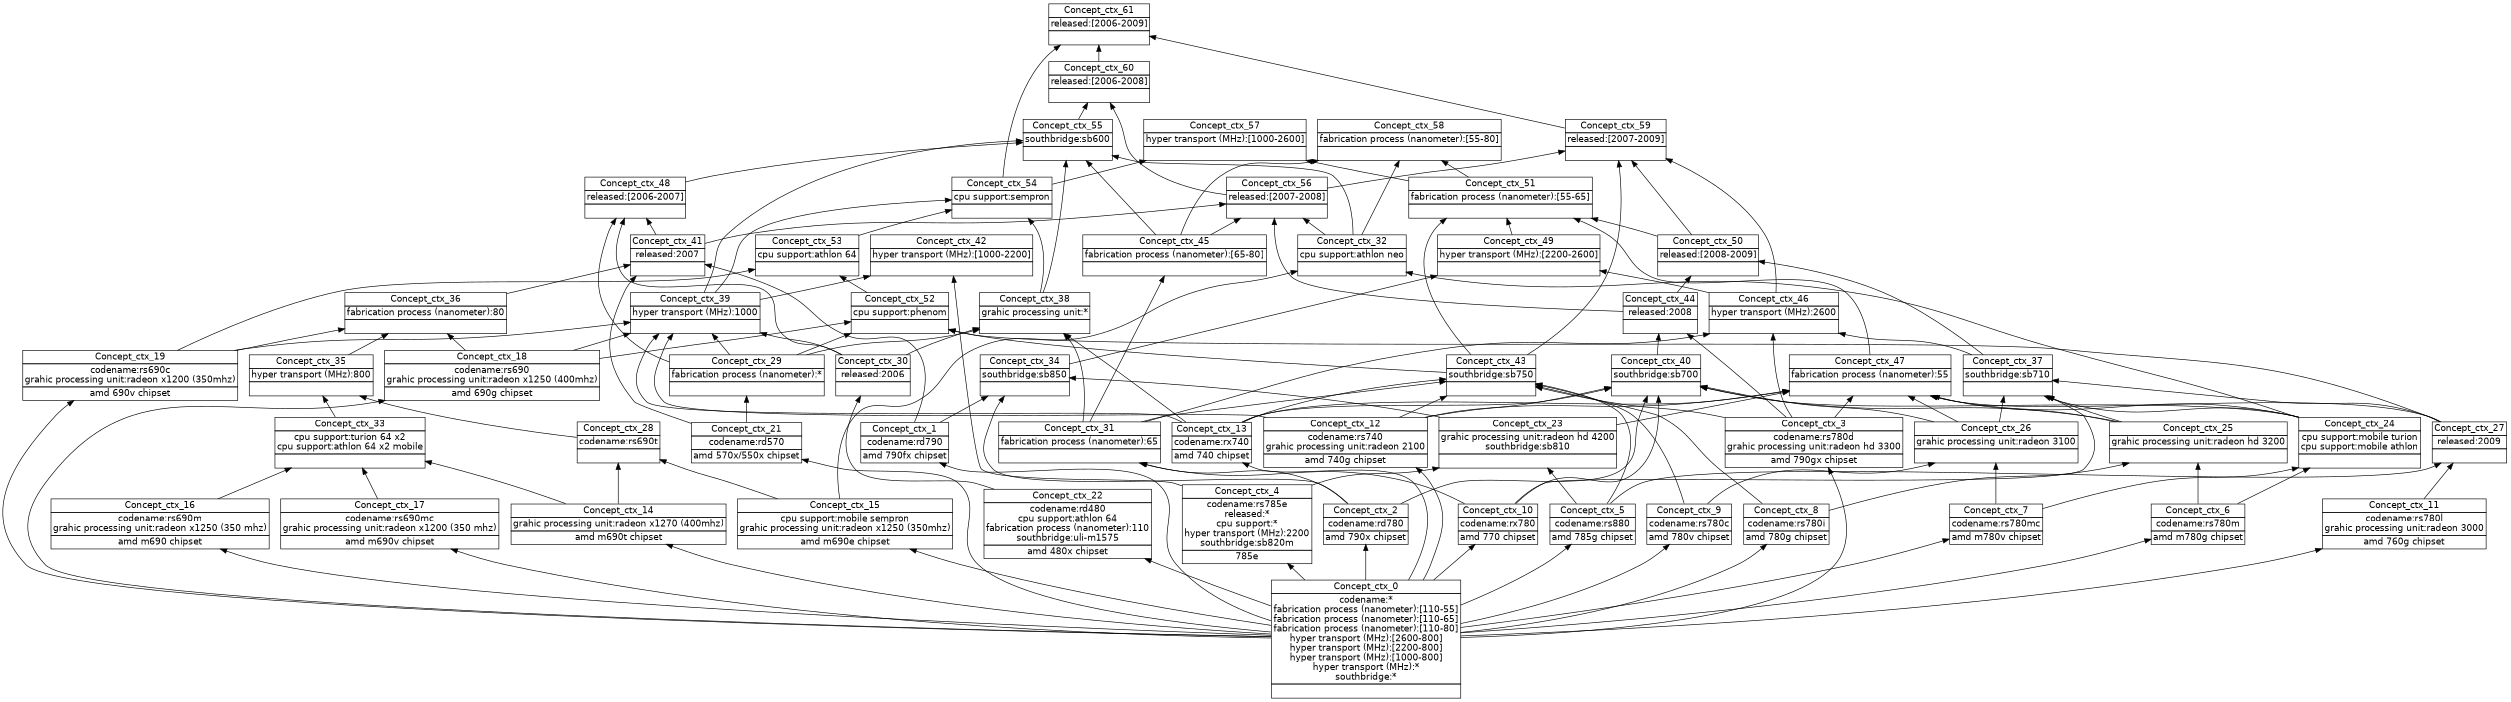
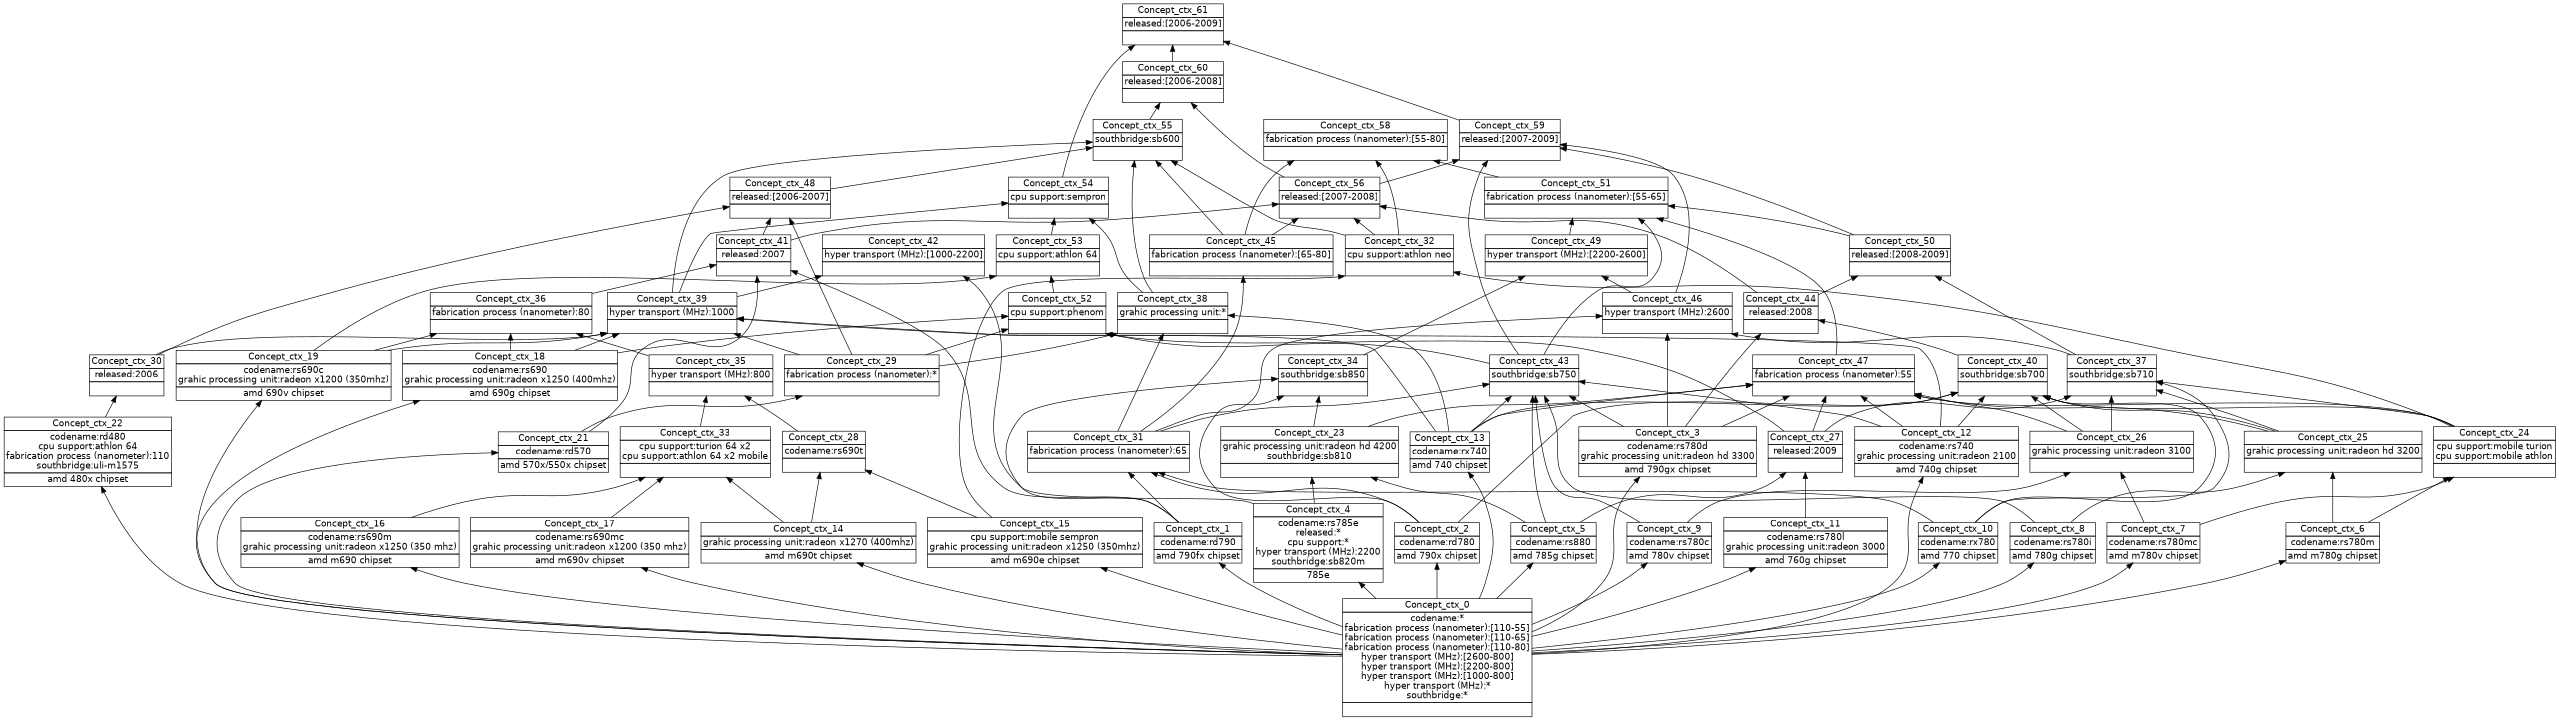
node "Concept_ctx_57": removed
edge "Concept_ctx_30" -> "Concept_ctx_38": removed
edge "Concept_ctx_1" -> "Concept_ctx_31": added
